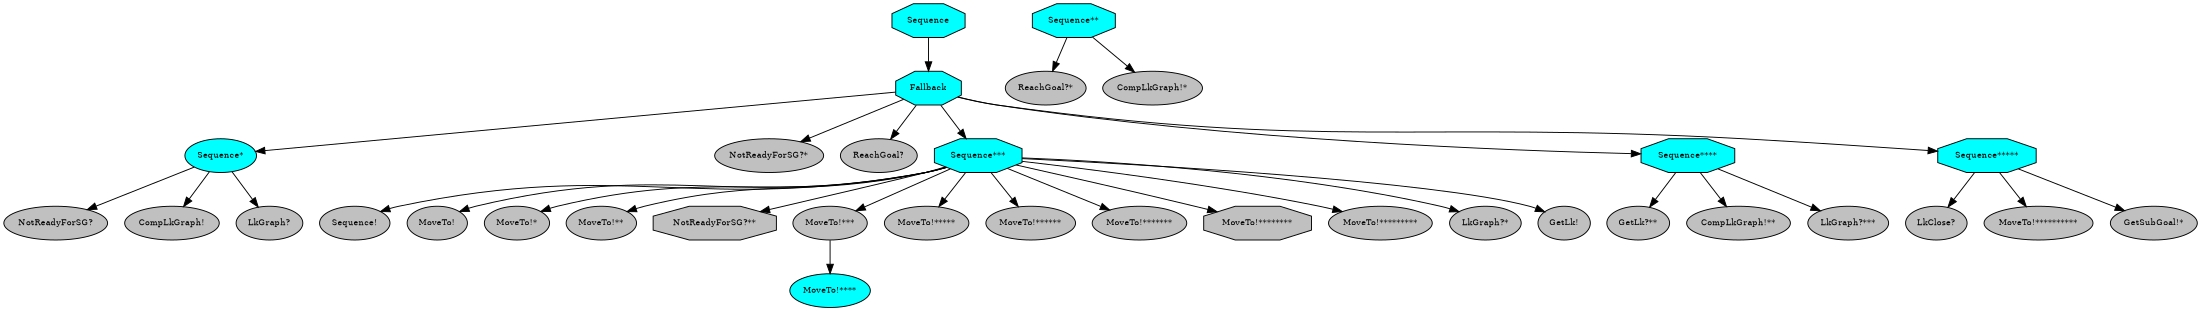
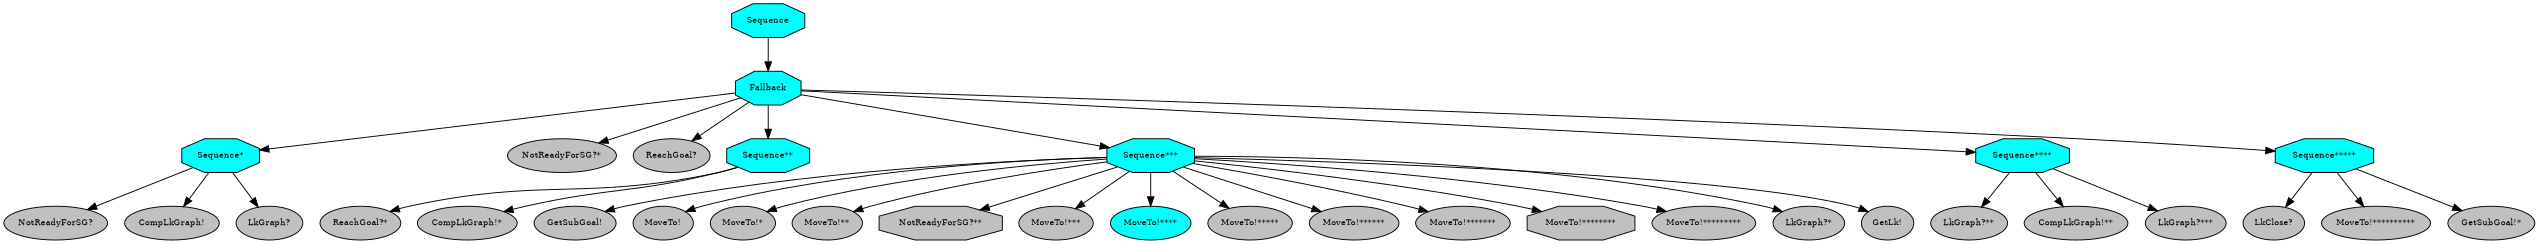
edge "Fallback" -> "Sequence**": added
node "Sequence*": shape ellipse -> octagon
node "Sequence!": label "Sequence!" -> "GetSubGoal!"
node "GetLk?**": label "GetLk?**" -> "LkGraph?**"
edge "MoveTo!***" -> "MoveTo!****": now "Sequence***" -> "MoveTo!****"
